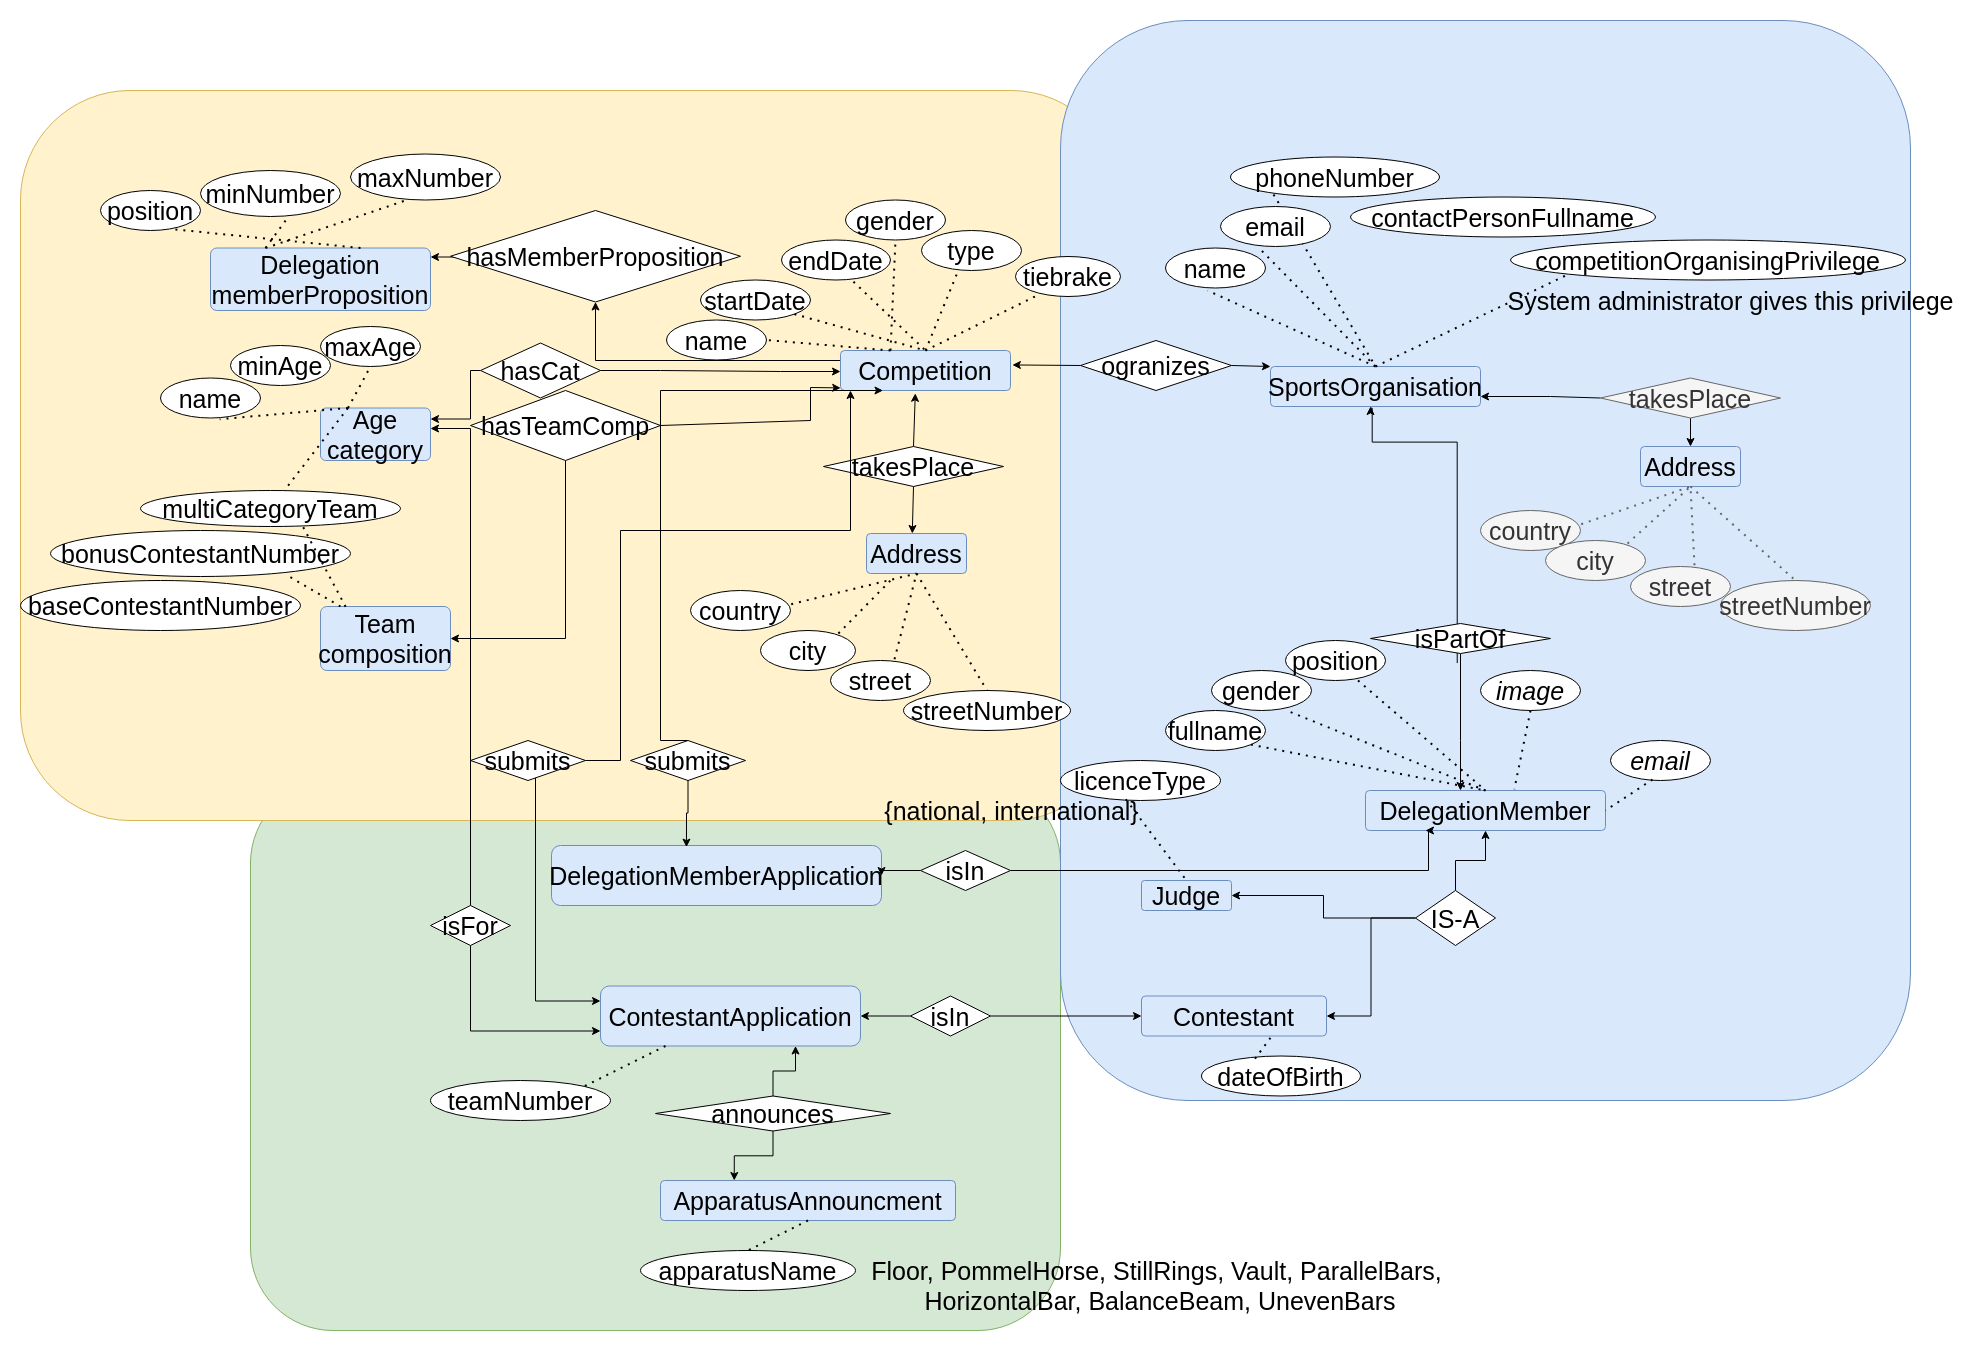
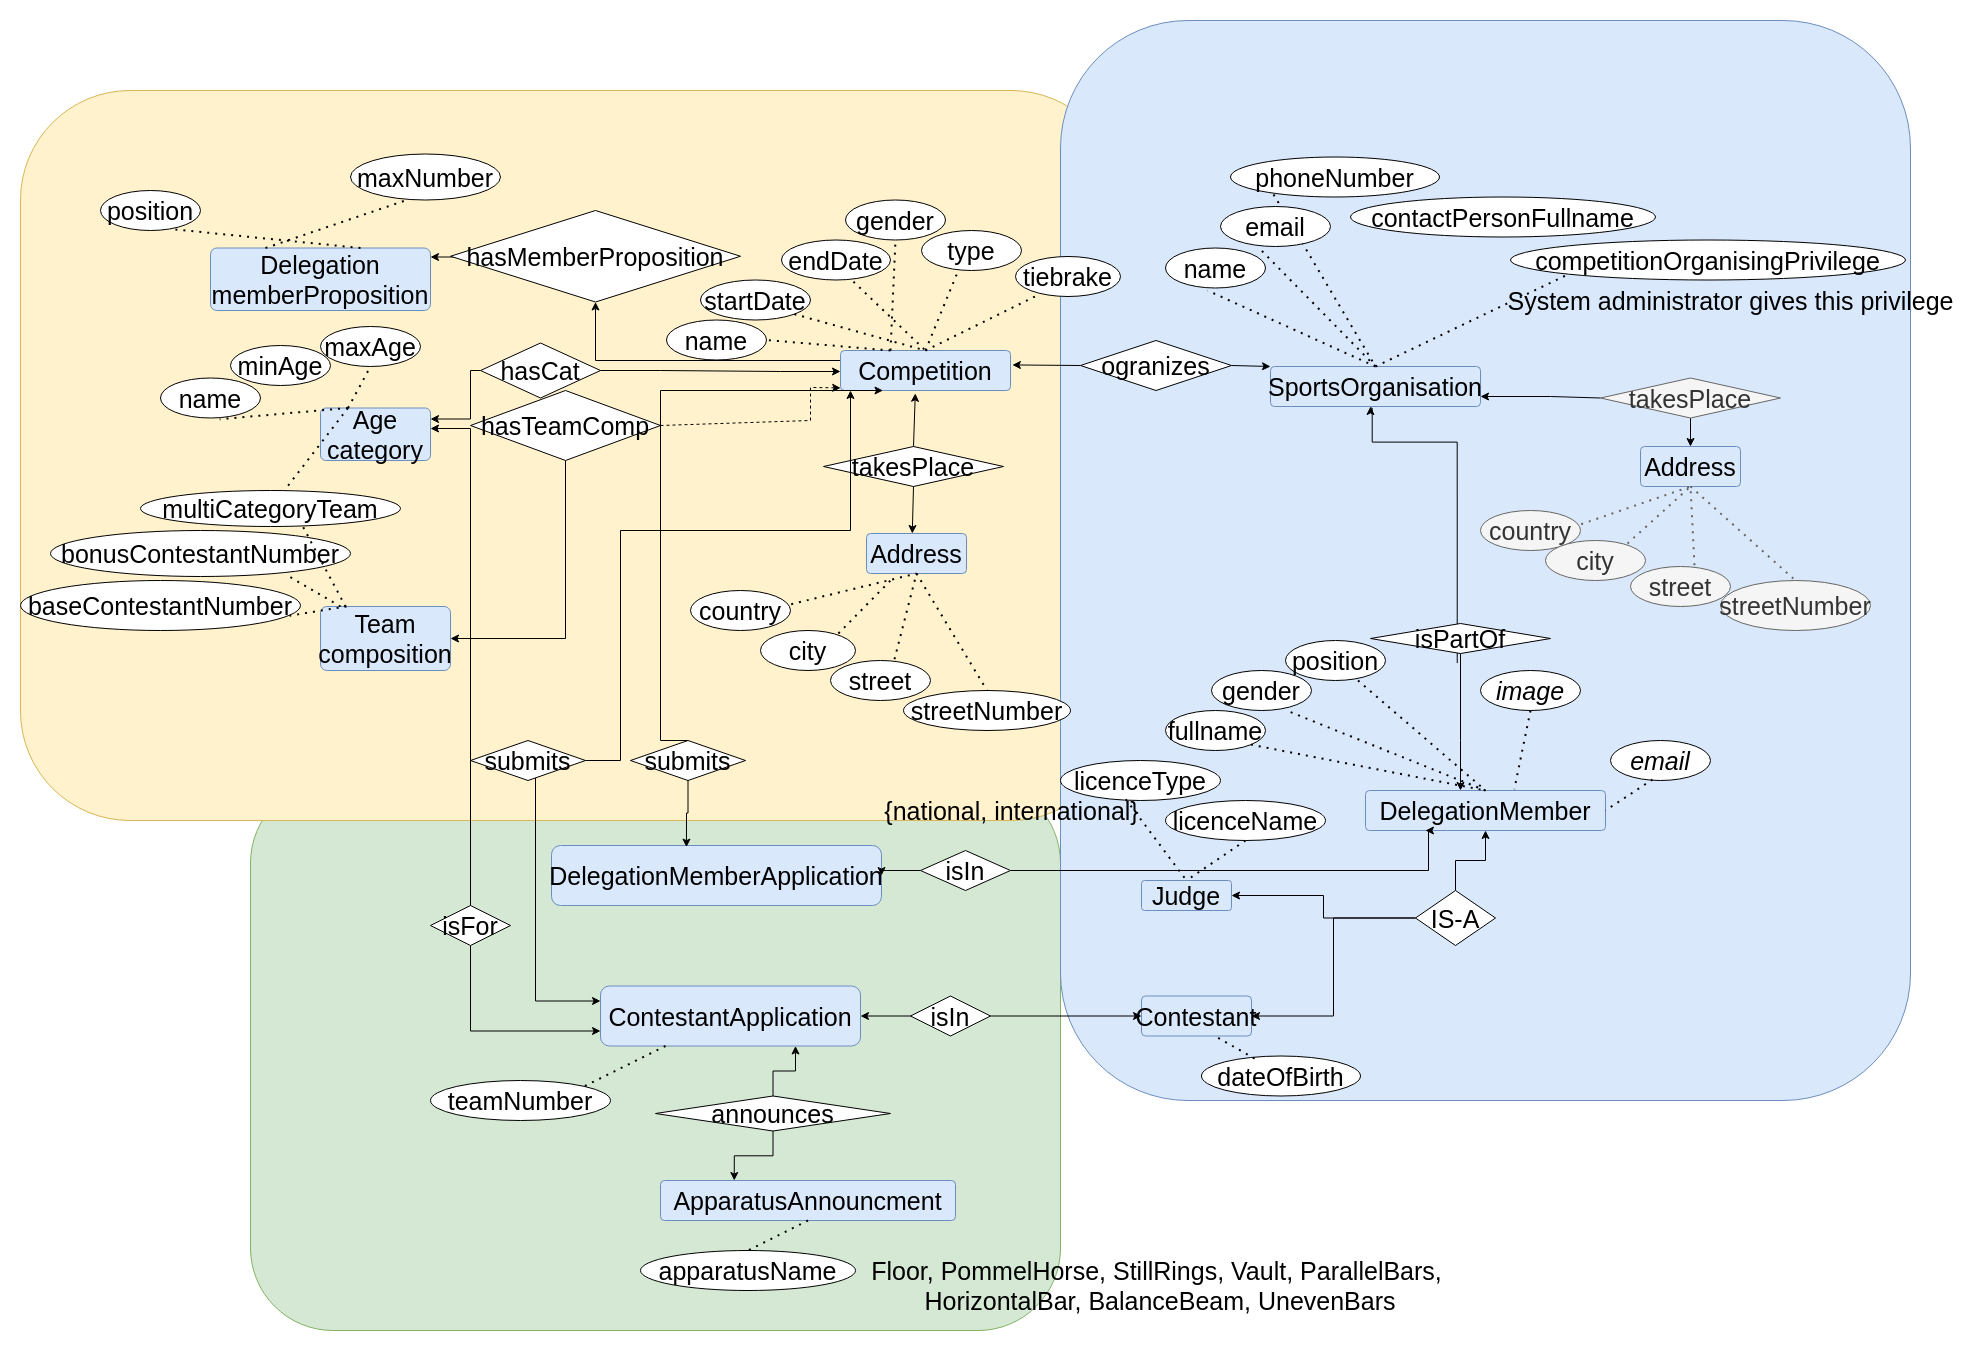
node "minNumber": removed
edge "minNumber" -- "Delegation memberProposition": removed
edge "hasTeamComp" -> "Competition": style solid -> dashed
edge "baseContestantNumber" -- "Team composition": added
node "licenceName": added
edge "licenceName" -- "Judge": added
node "Contestant": size 185x40 -> 110x40
